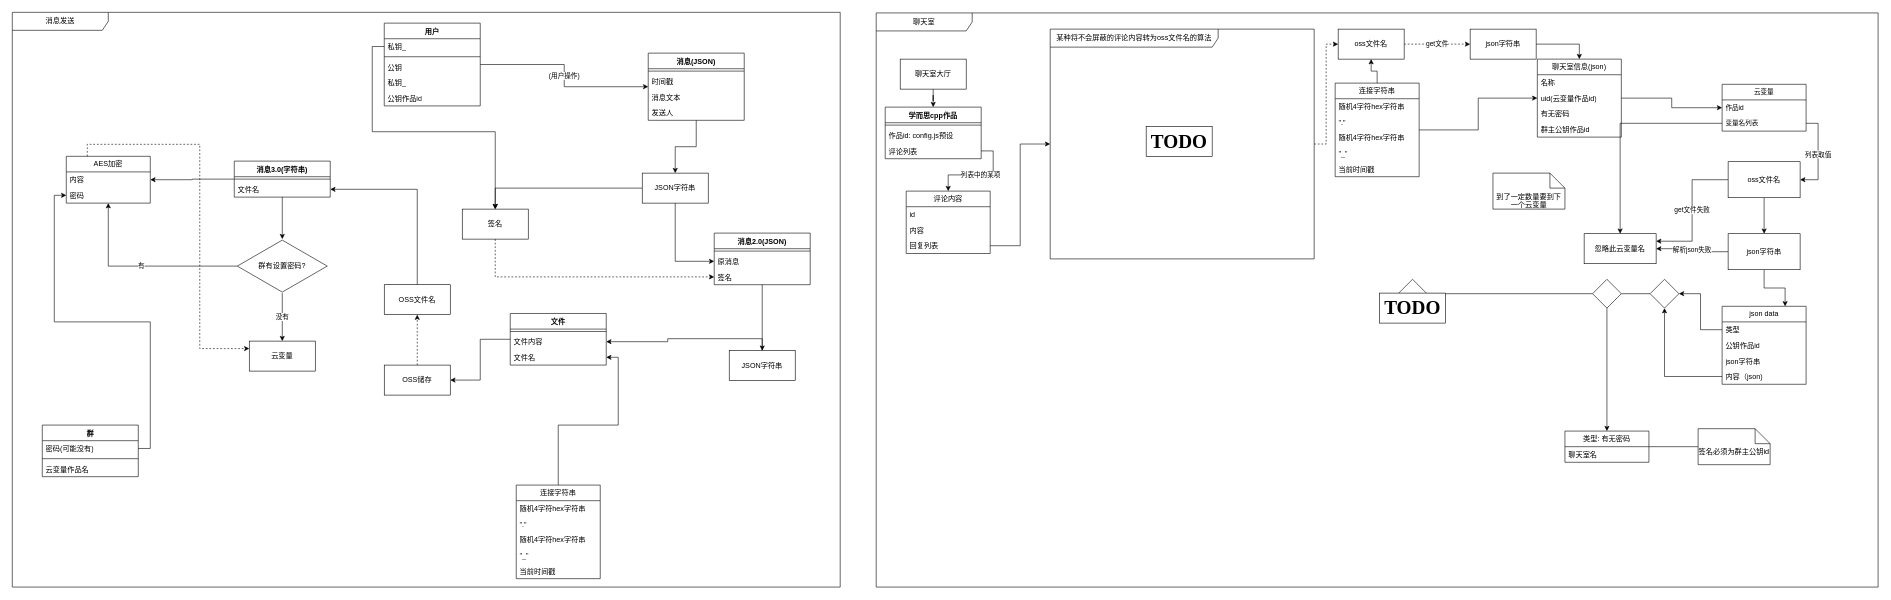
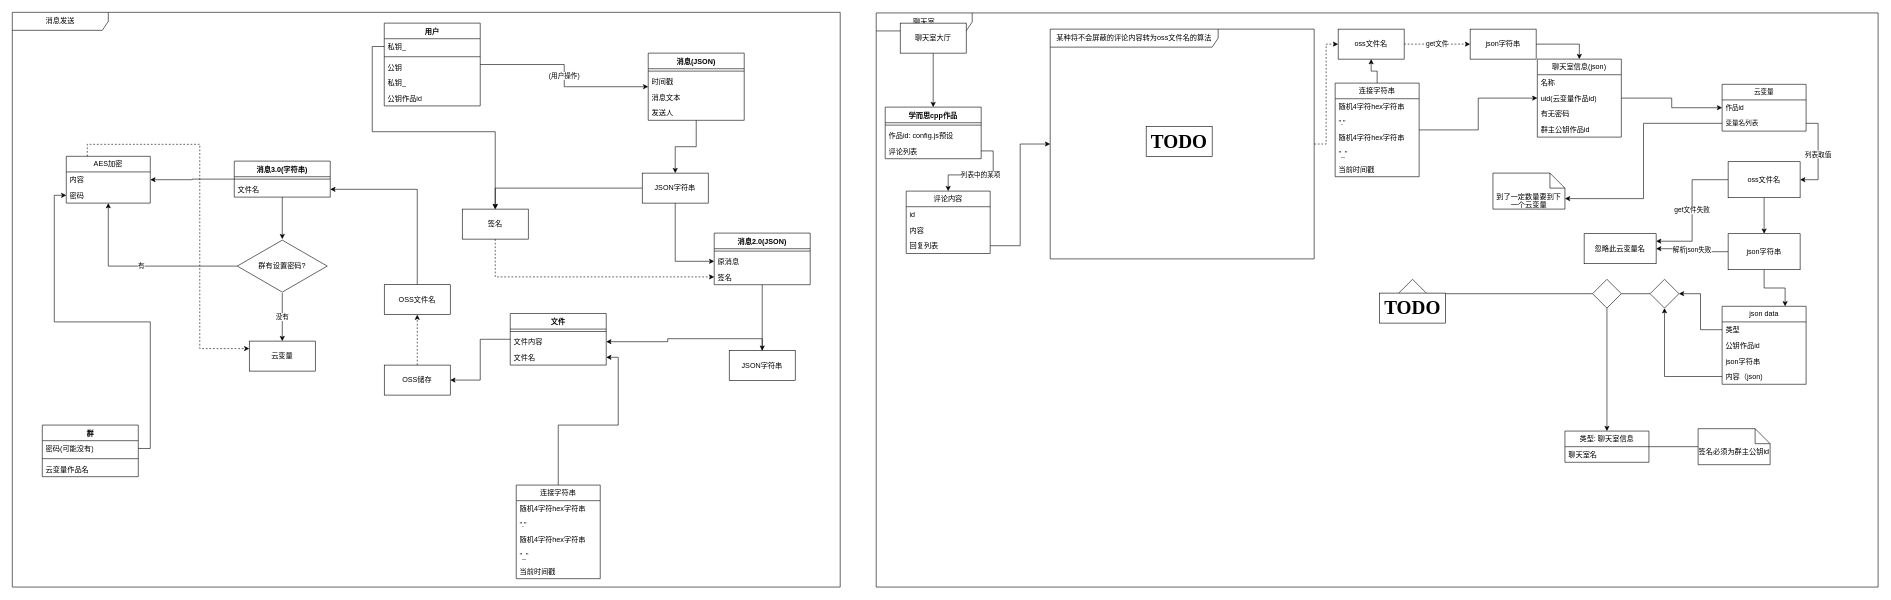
node "聊天室大厅": moved (933, 74) -> (933, 38)
edge "变量名列表" -> "忽略此云变量名": now "变量名列表" -> "到了一定数量要到下一个云变量"
node "类型: 有无密码": label "类型: 有无密码" -> "类型: 聊天室信息"
